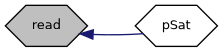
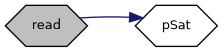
edge "pSat" -> "read": reversed
